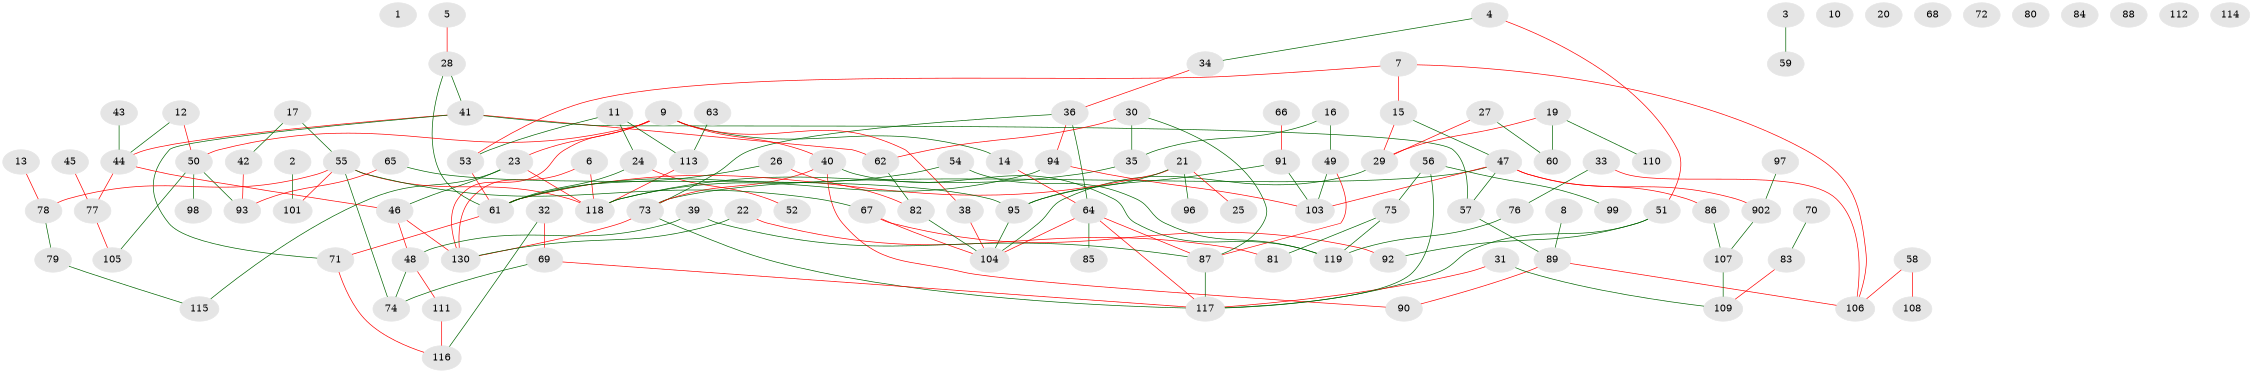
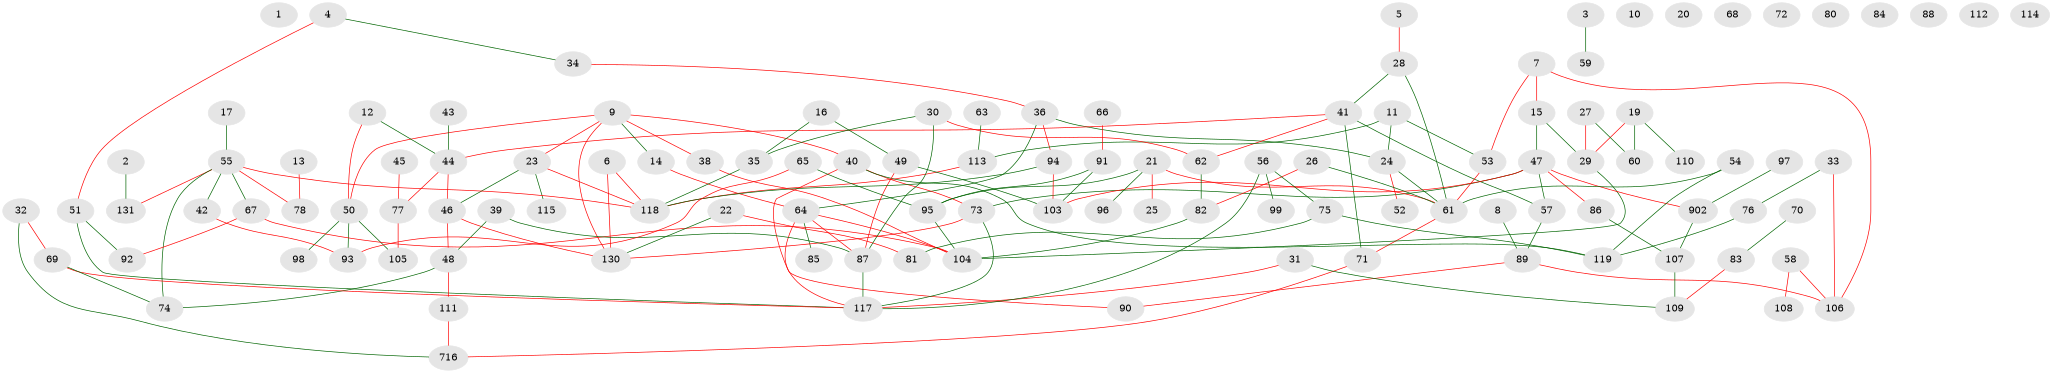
edge "36" -- "73": now "36" -- "24"
edge "15" -- "29": color red -> darkgreen
edge "17" -- "42": now "55" -- "42"
node "101": label "101" -> "131"
node "79": removed
node "116": label "116" -> "716"
